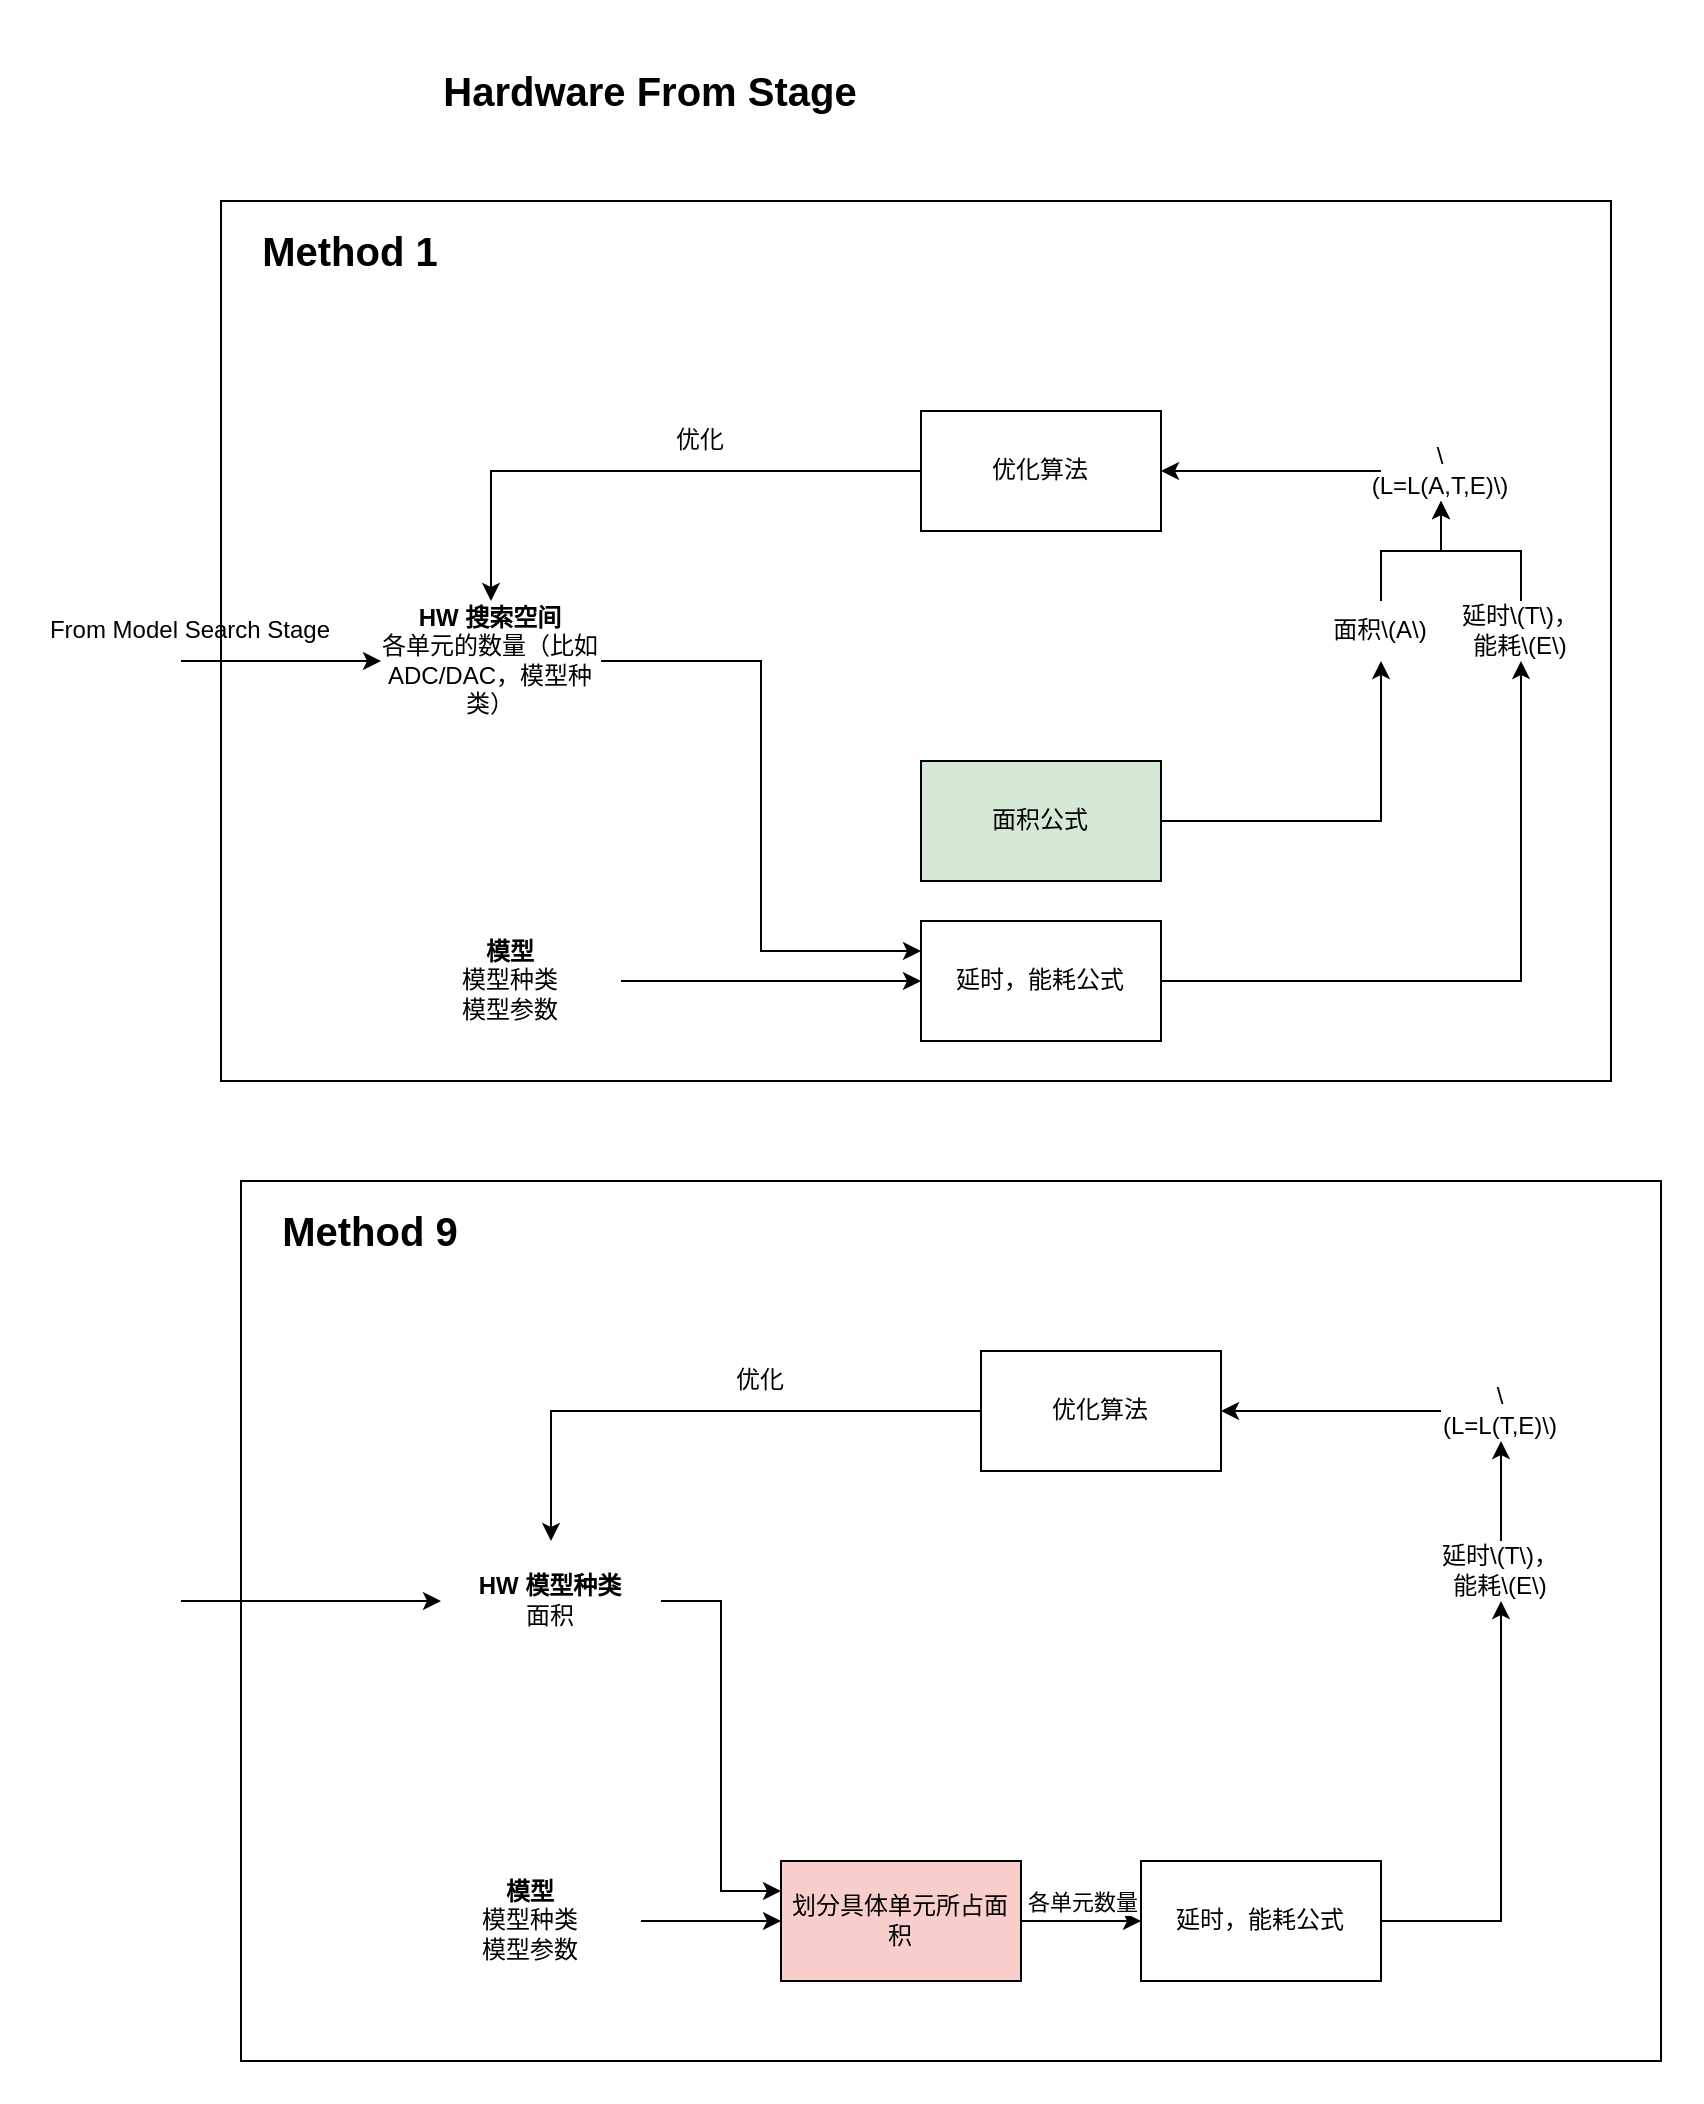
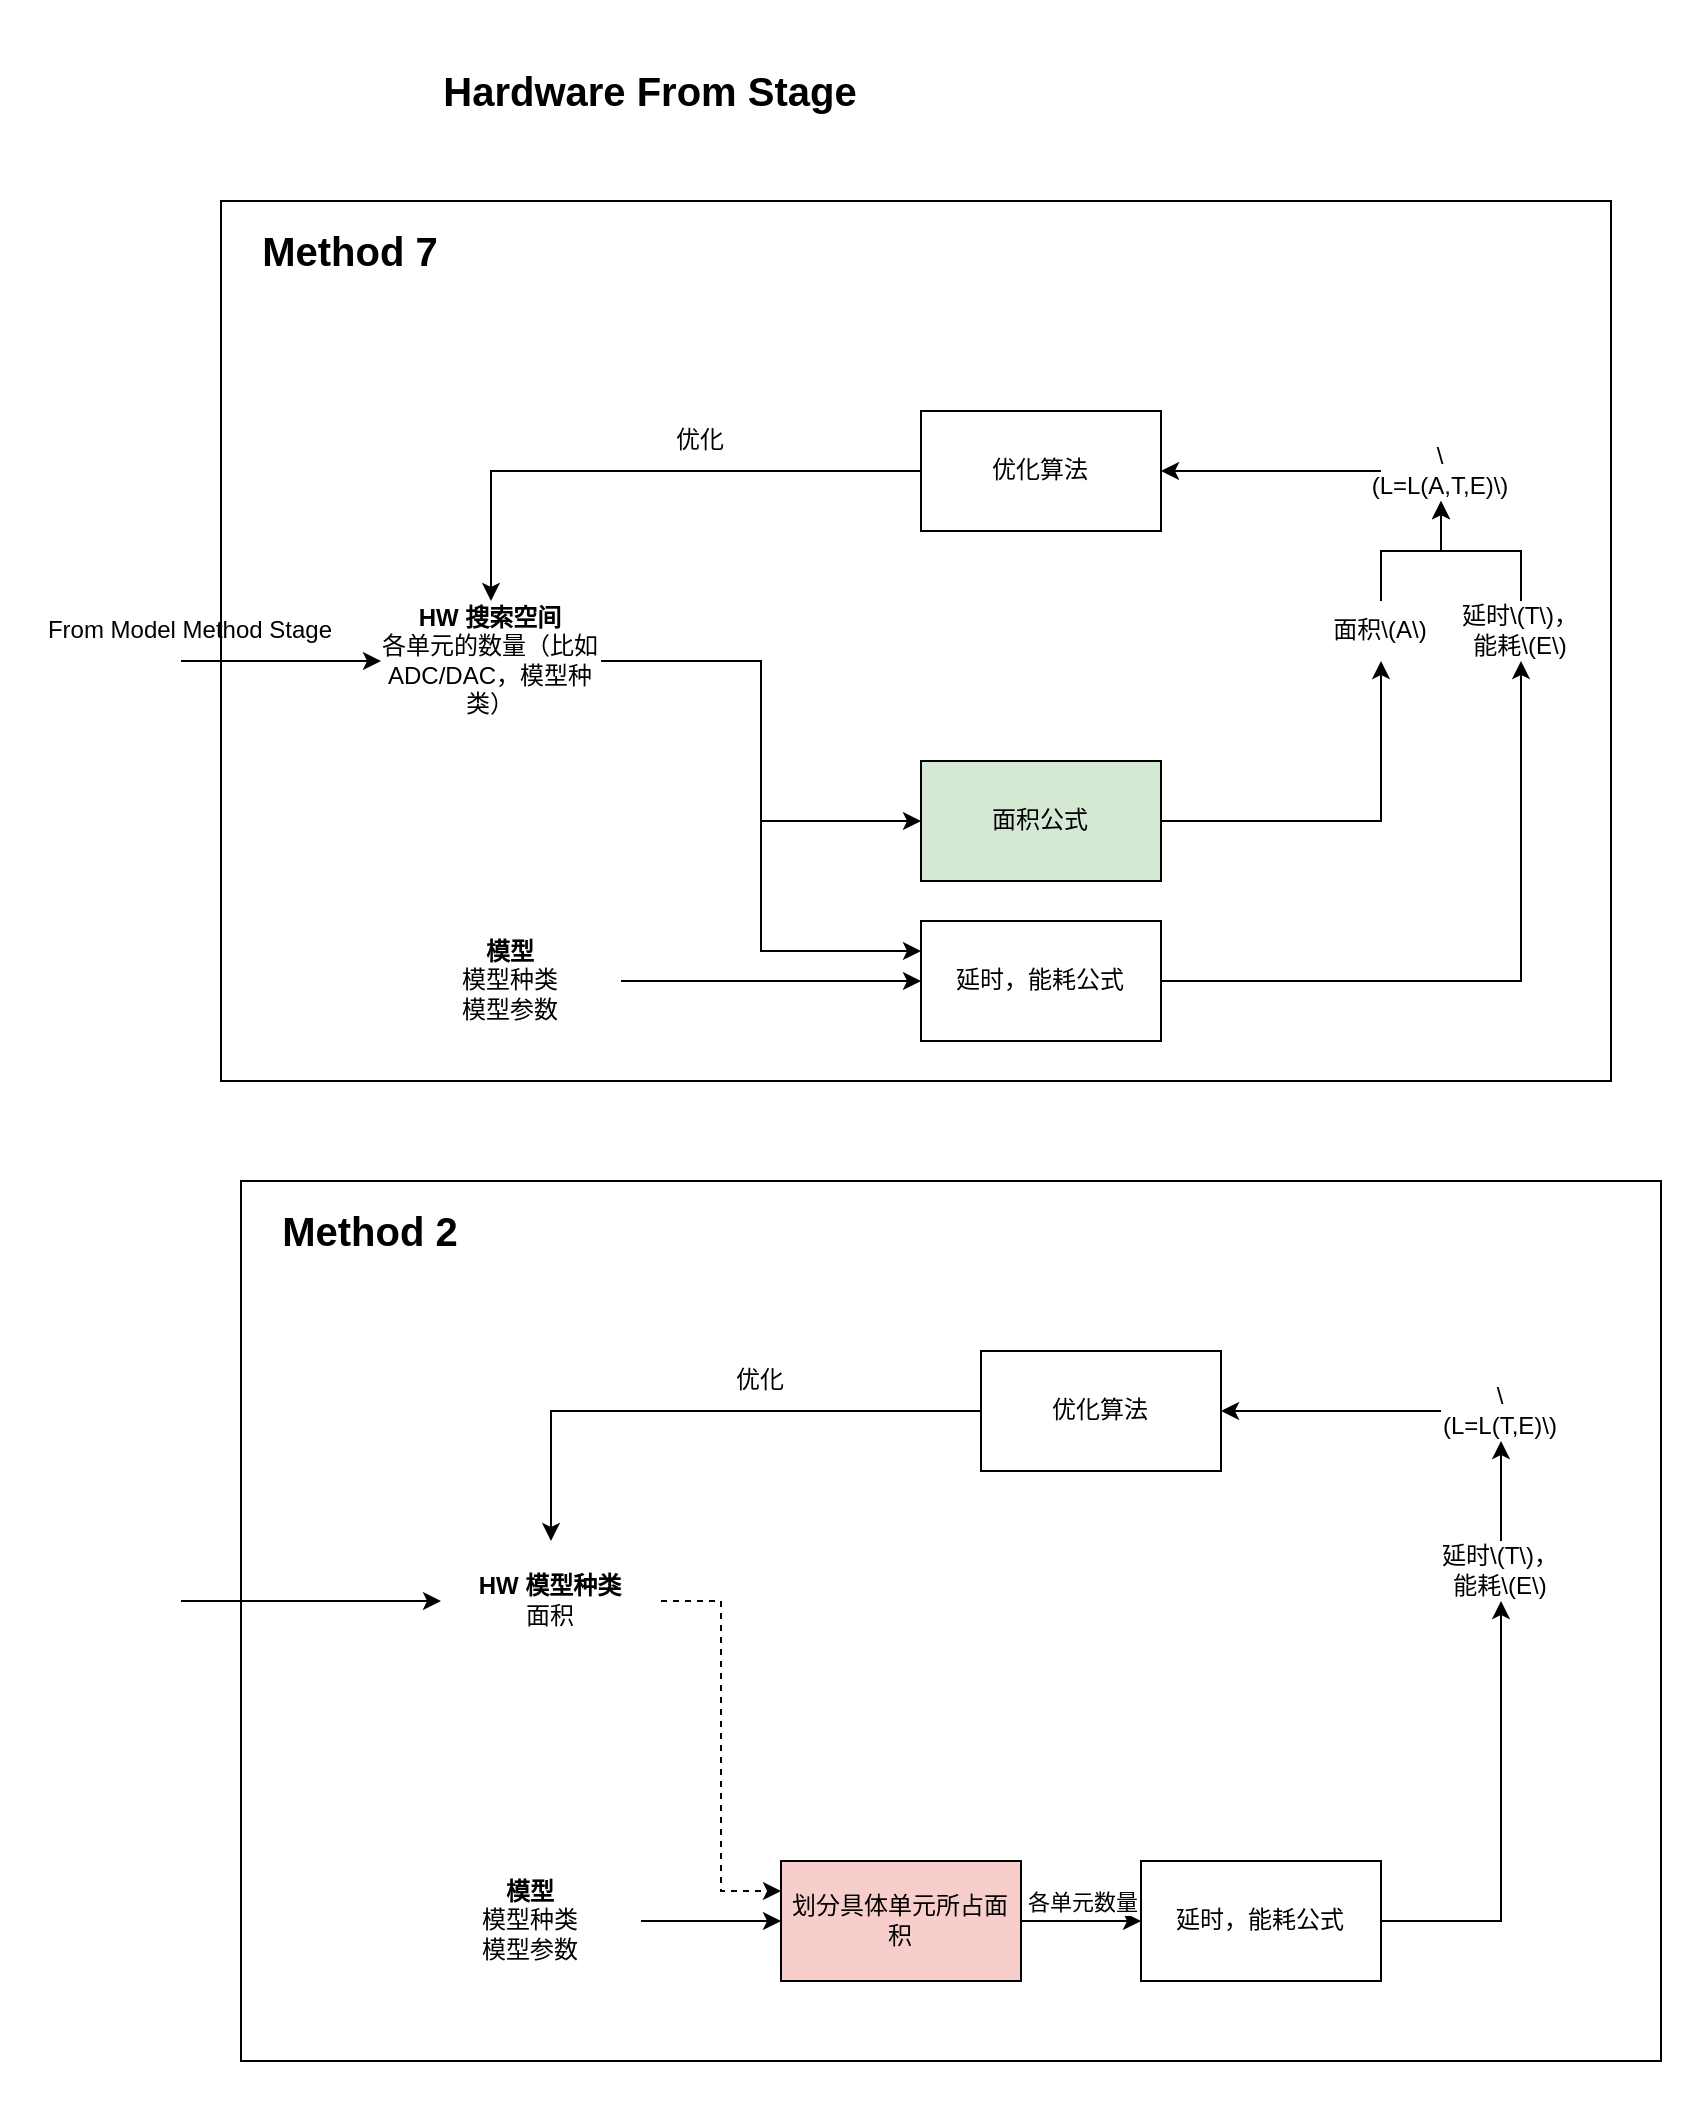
node "Method 1": label "Method 1" -> "Method 7"
node "From Model Search Stage": label "From Model Search Stage" -> "From Model Method Stage"
edge "HW 搜索空间 各单元的数量（比如ADC/DAC，模型种类）" -> "面积公式": added
node "Method 9": label "Method 9" -> "Method 2"
edge "HW 模型种类 面积" -> "划分具体单元所占面积": style solid -> dashed
